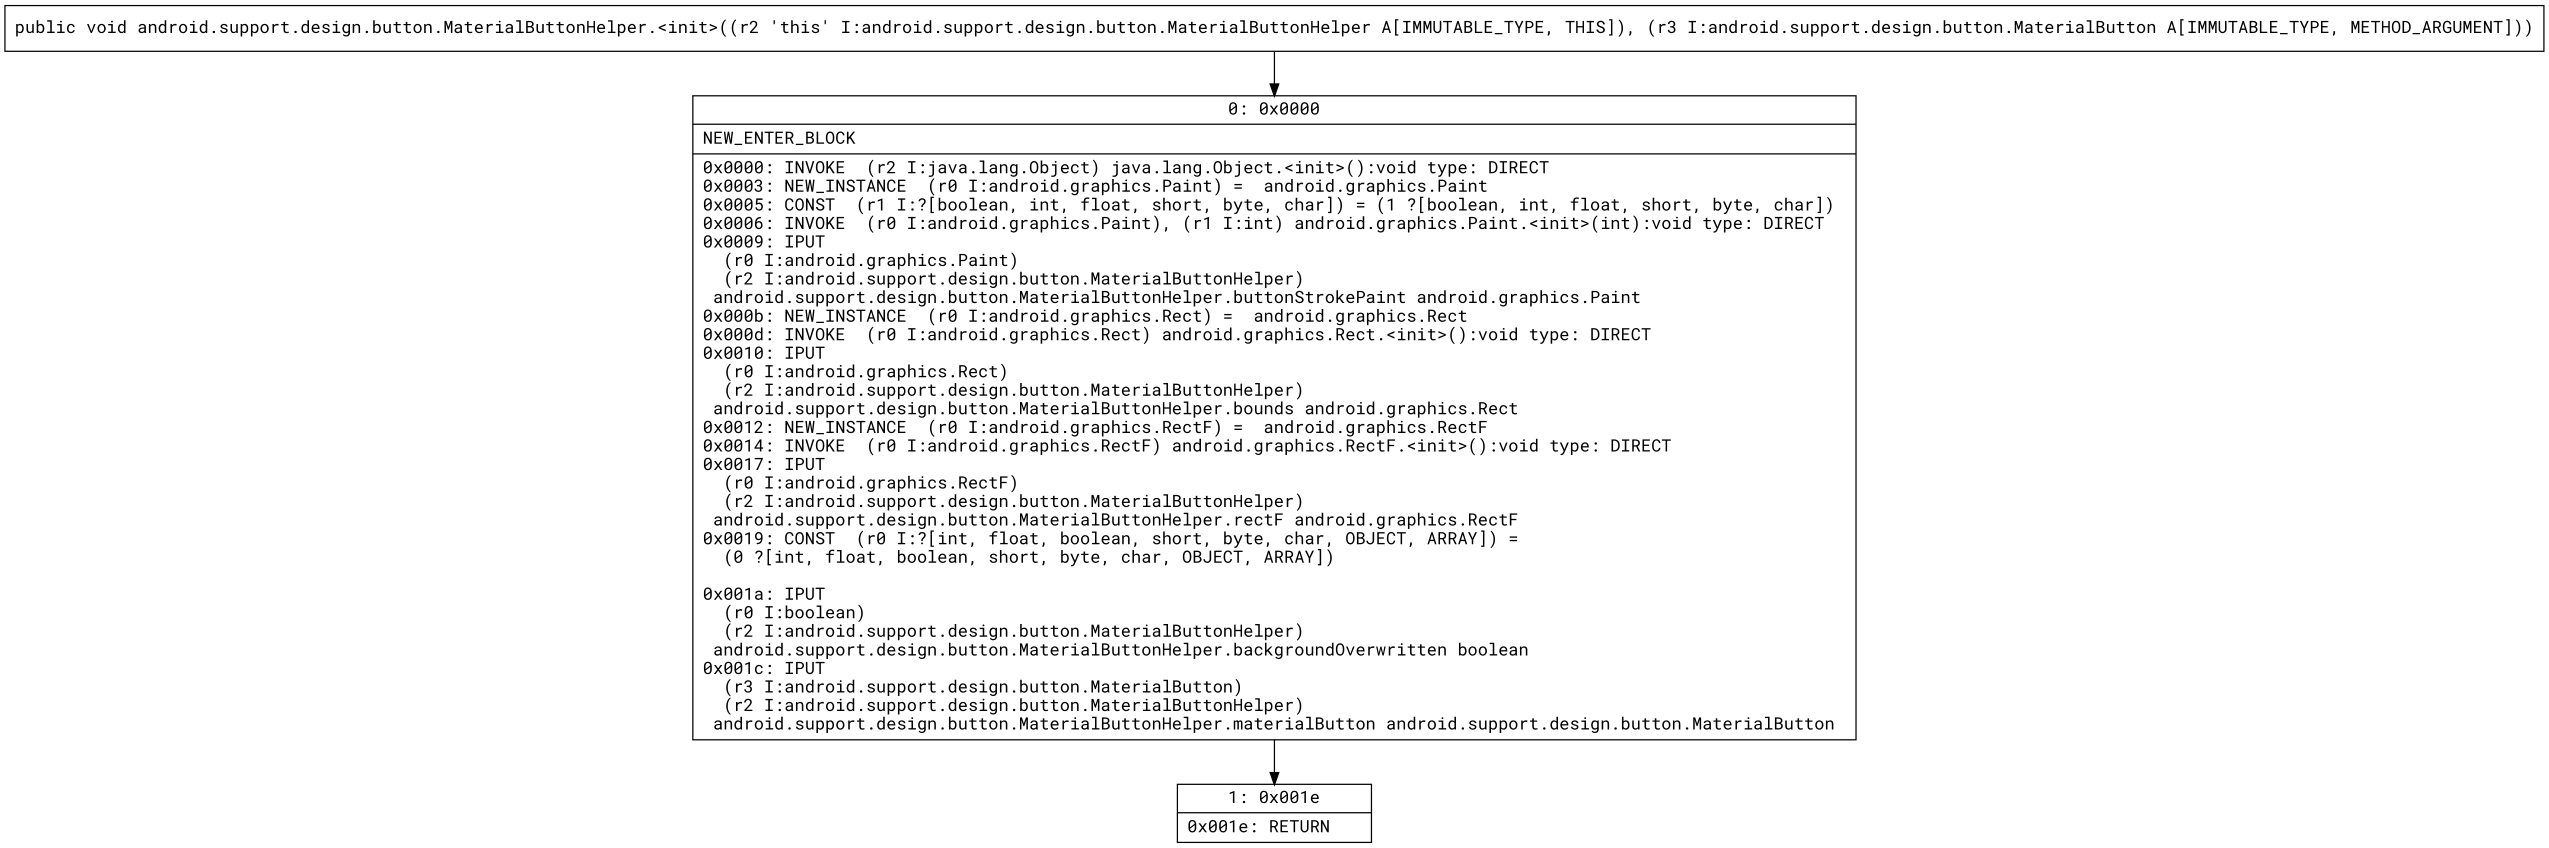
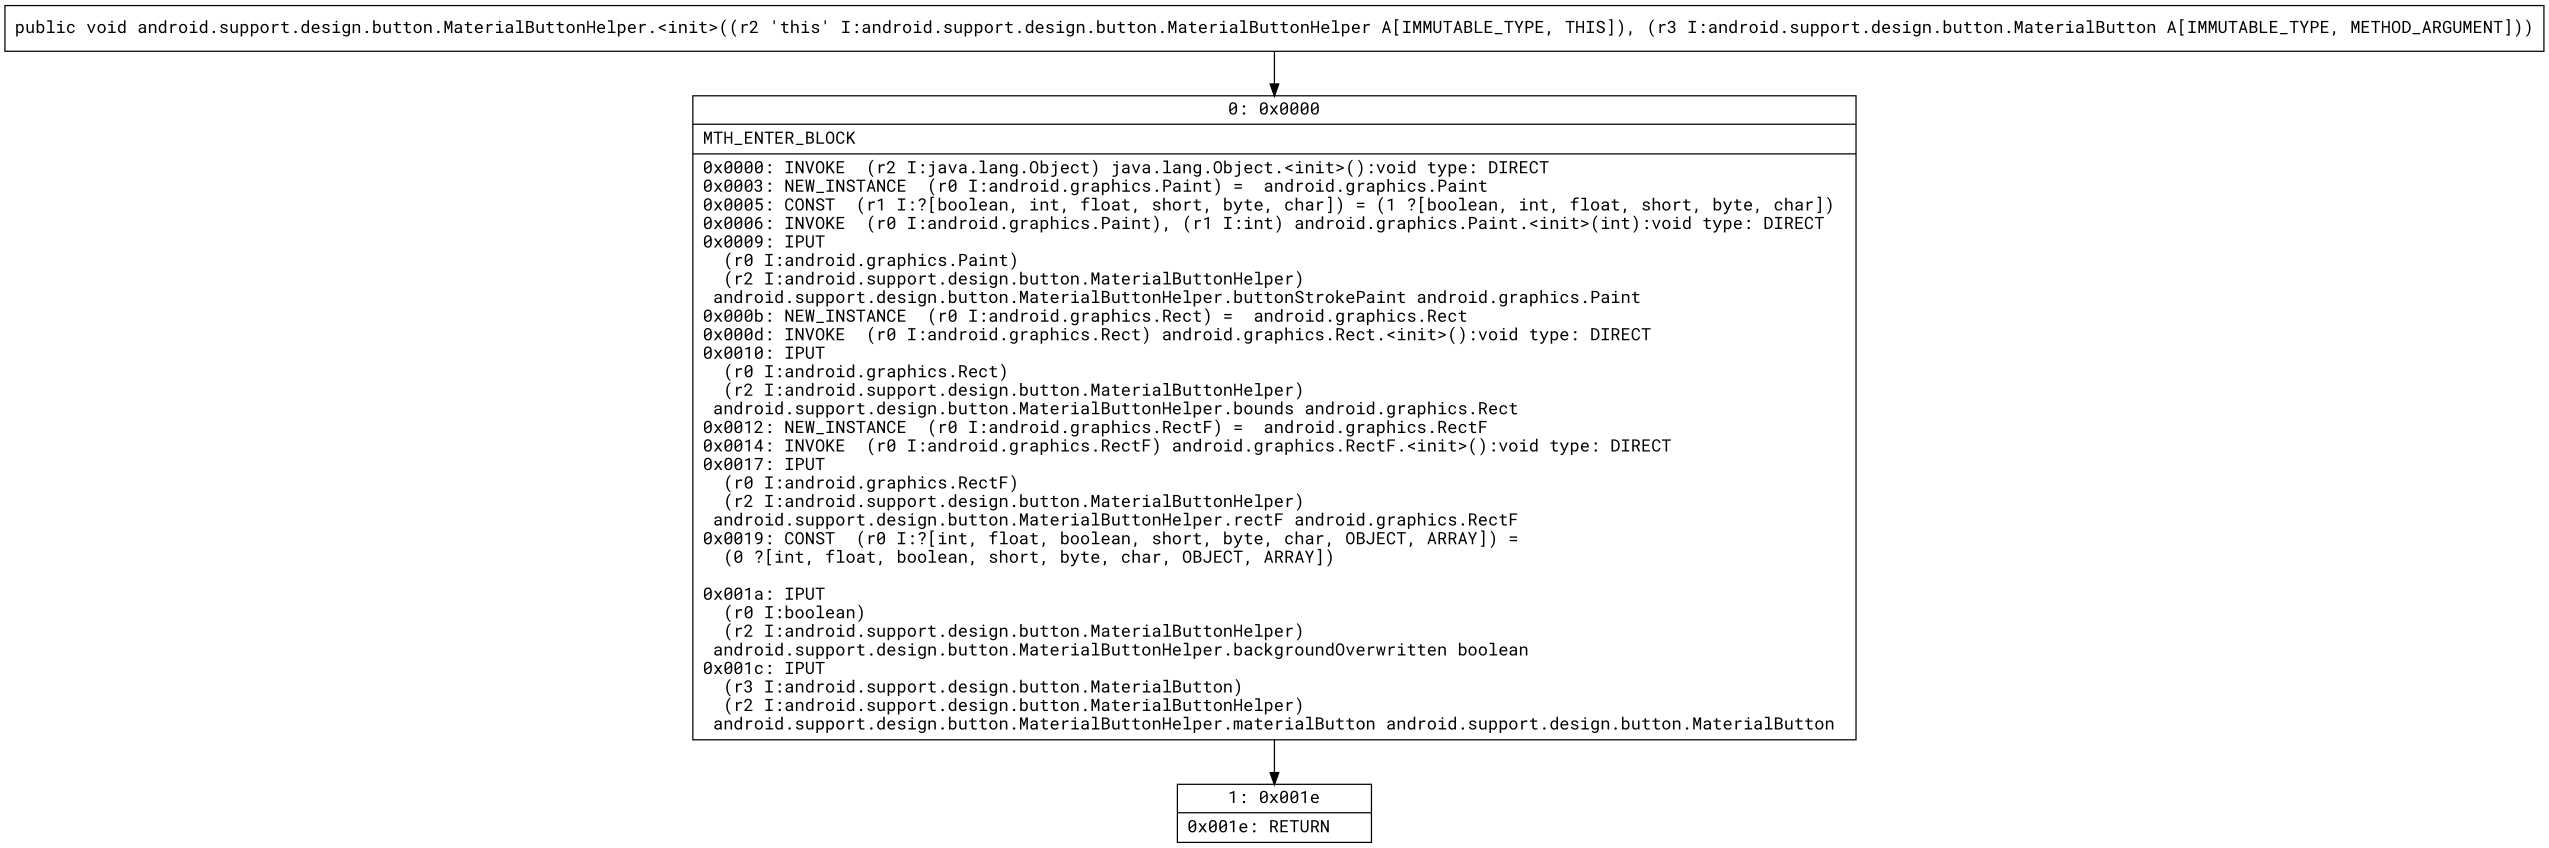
node "0: 0x0000": text "NEW_ENTER_BLOCK" -> "MTH_ENTER_BLOCK"
